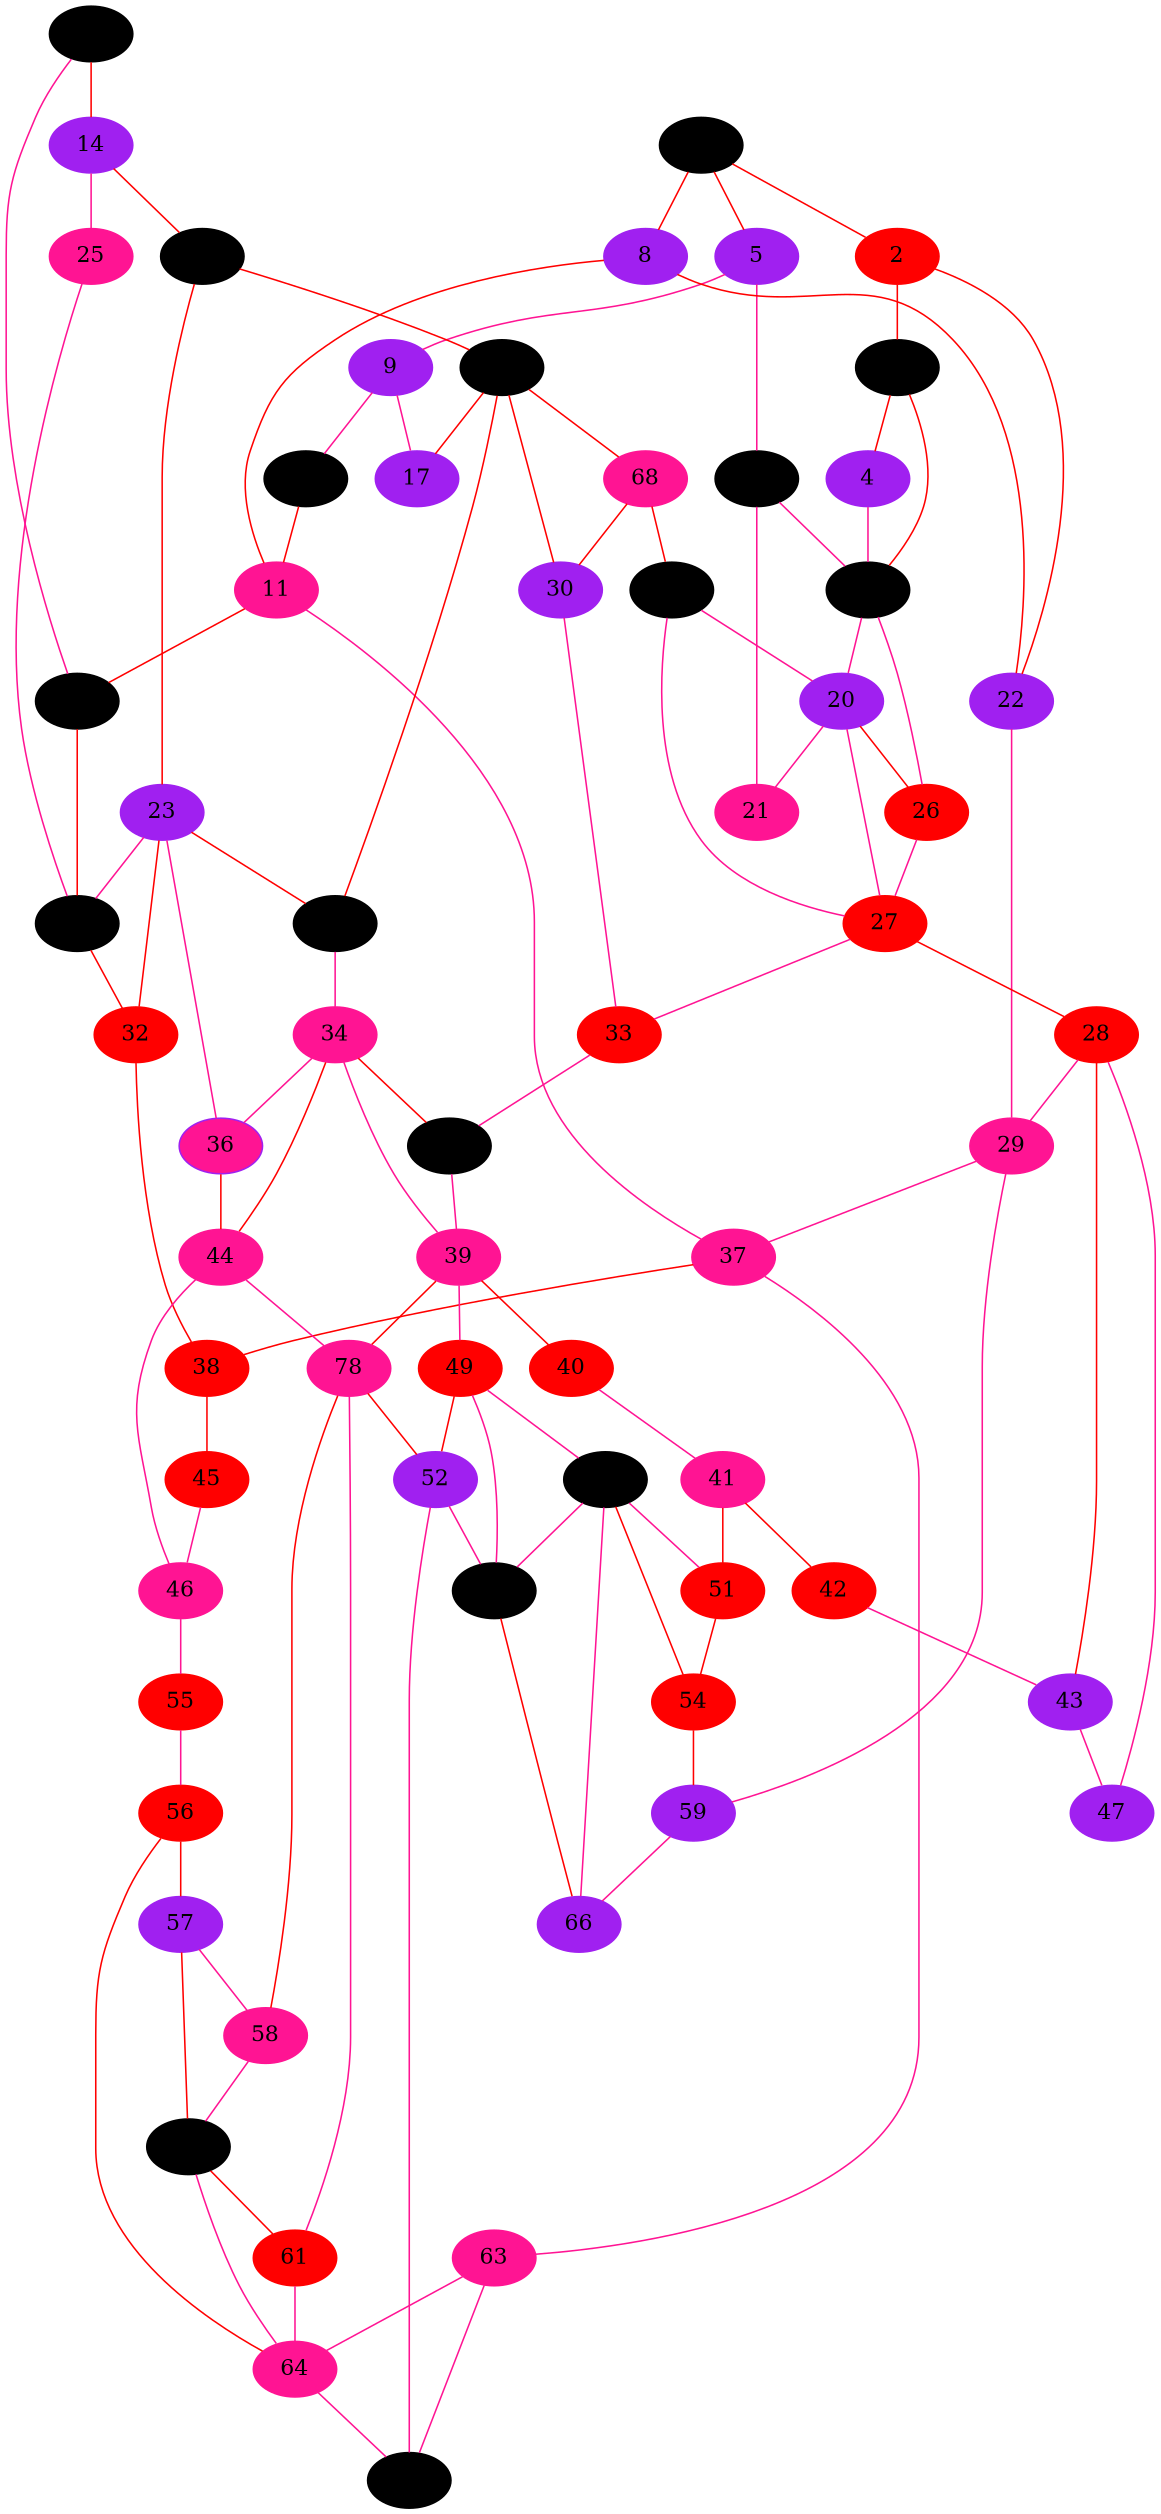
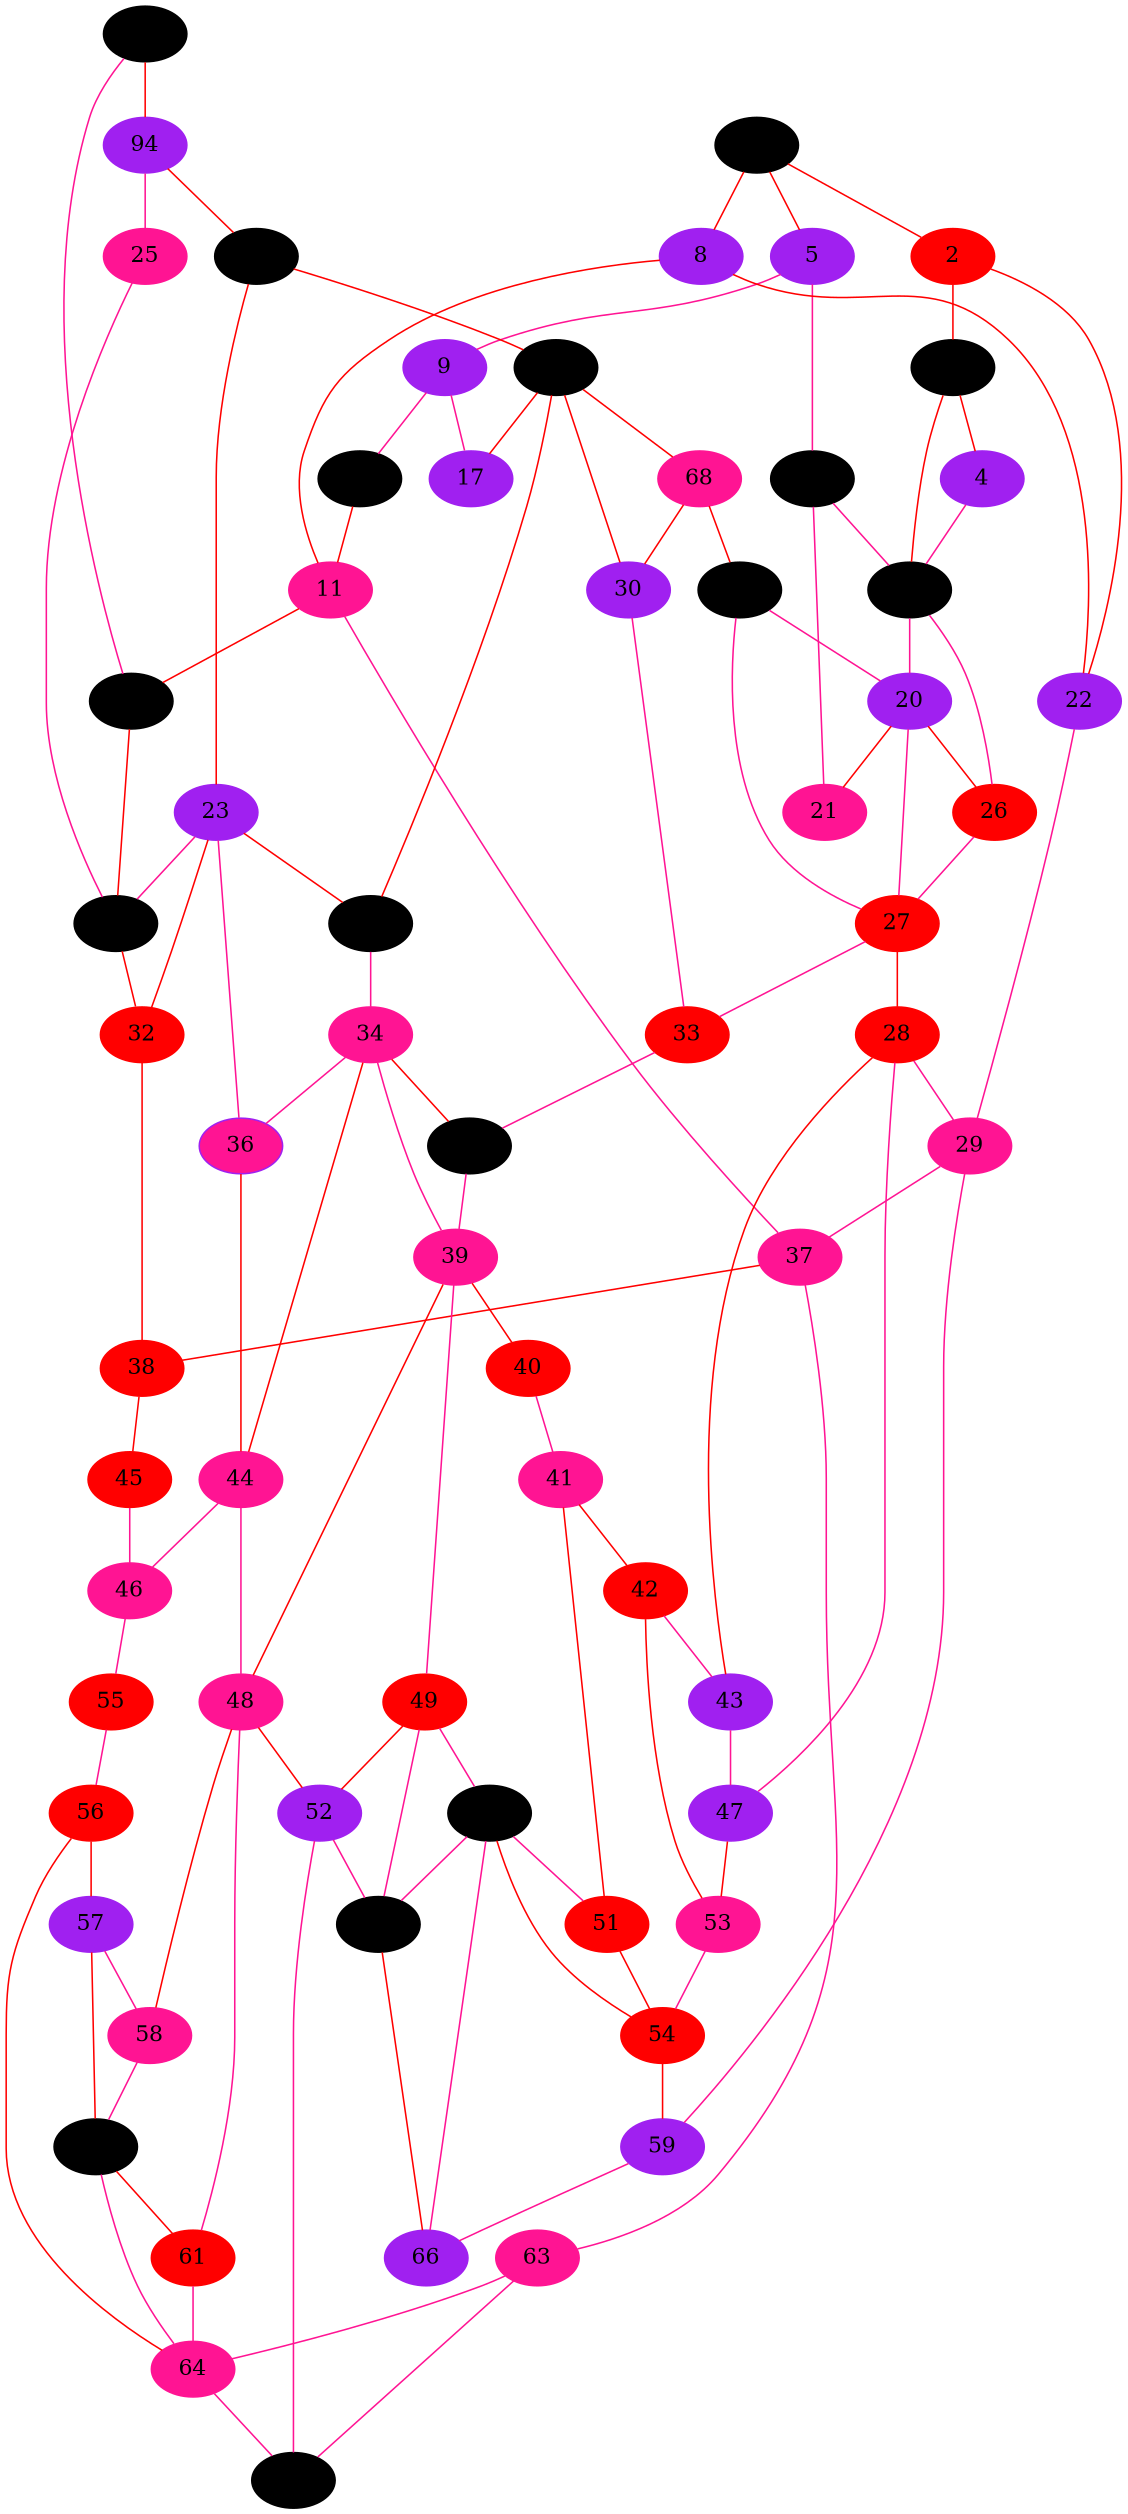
node "14": label "14" -> "94"
edge "20" -- "21": color deeppink -> red
node "78": label "78" -> "48"
node "53": added
